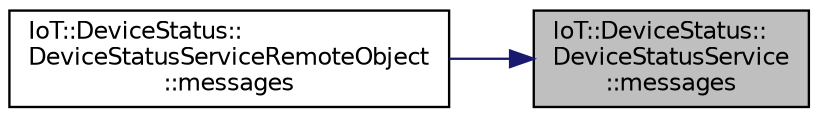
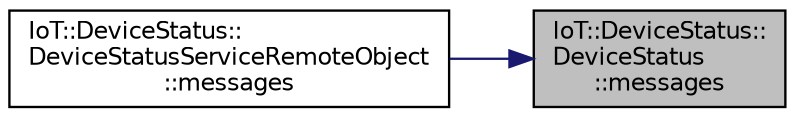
node "IoT::DeviceStatus:: DeviceStatusService ::messages": label "IoT::DeviceStatus:: DeviceStatusService ::messages" -> "IoT::DeviceStatus:: DeviceStatus ::messages"
